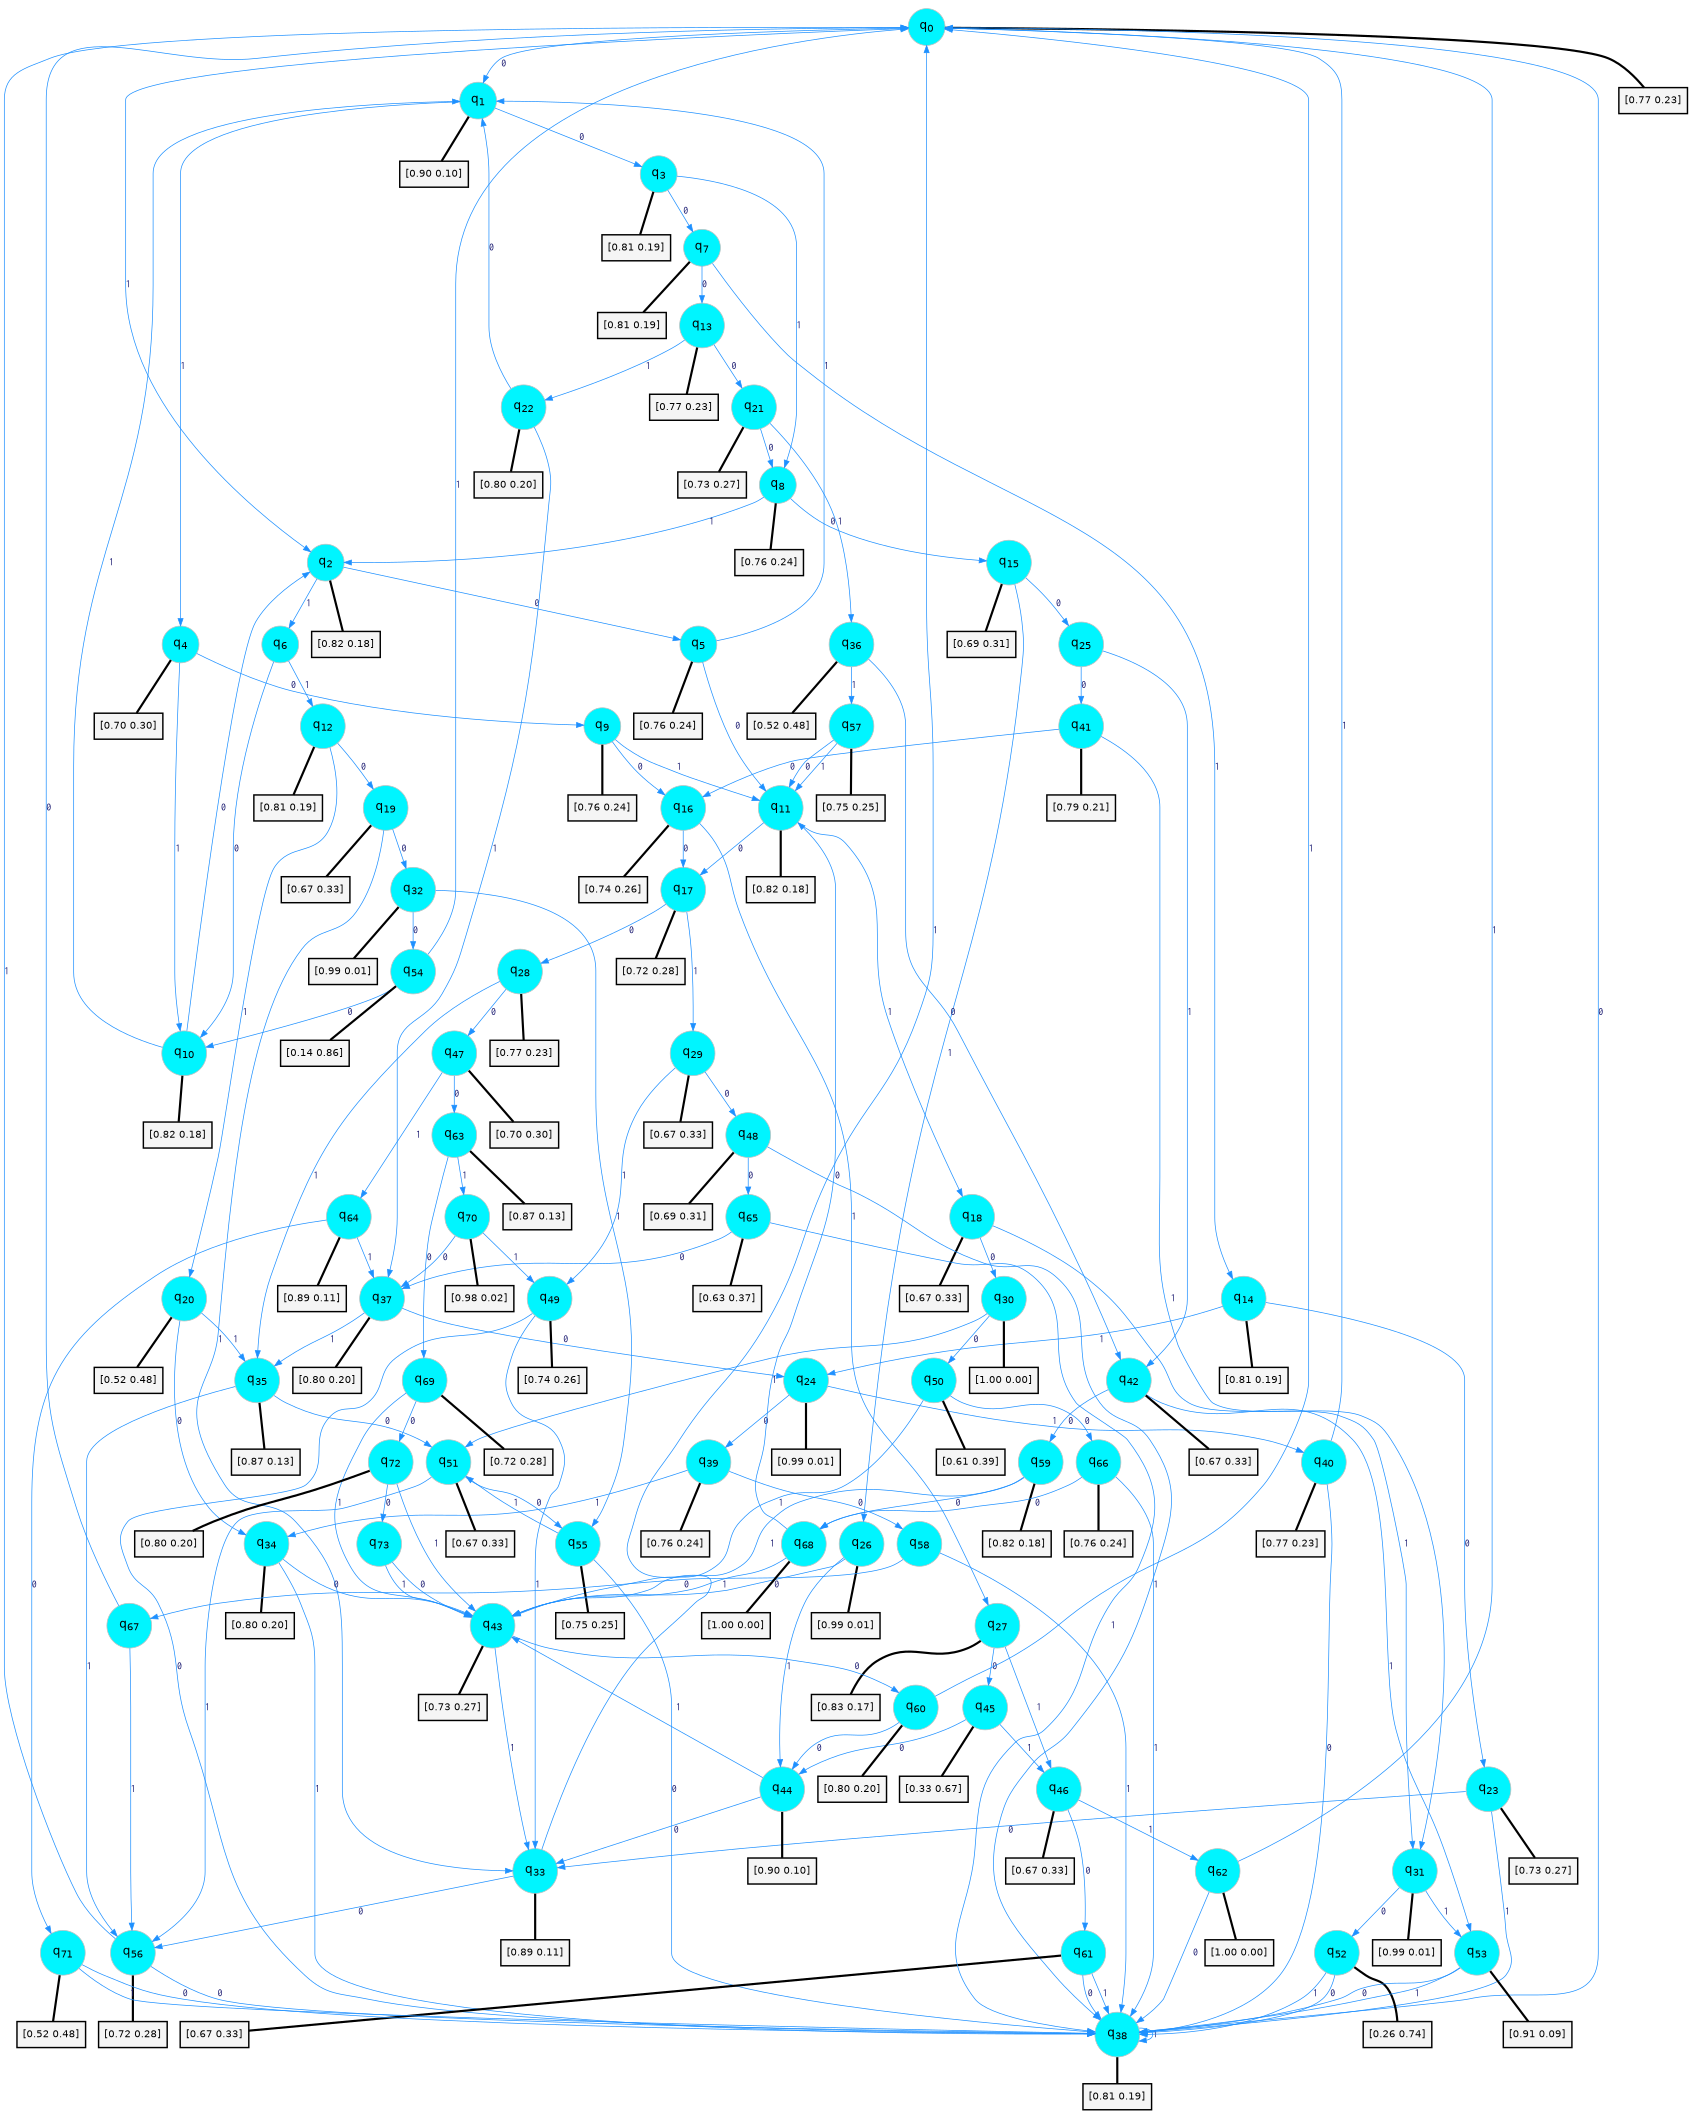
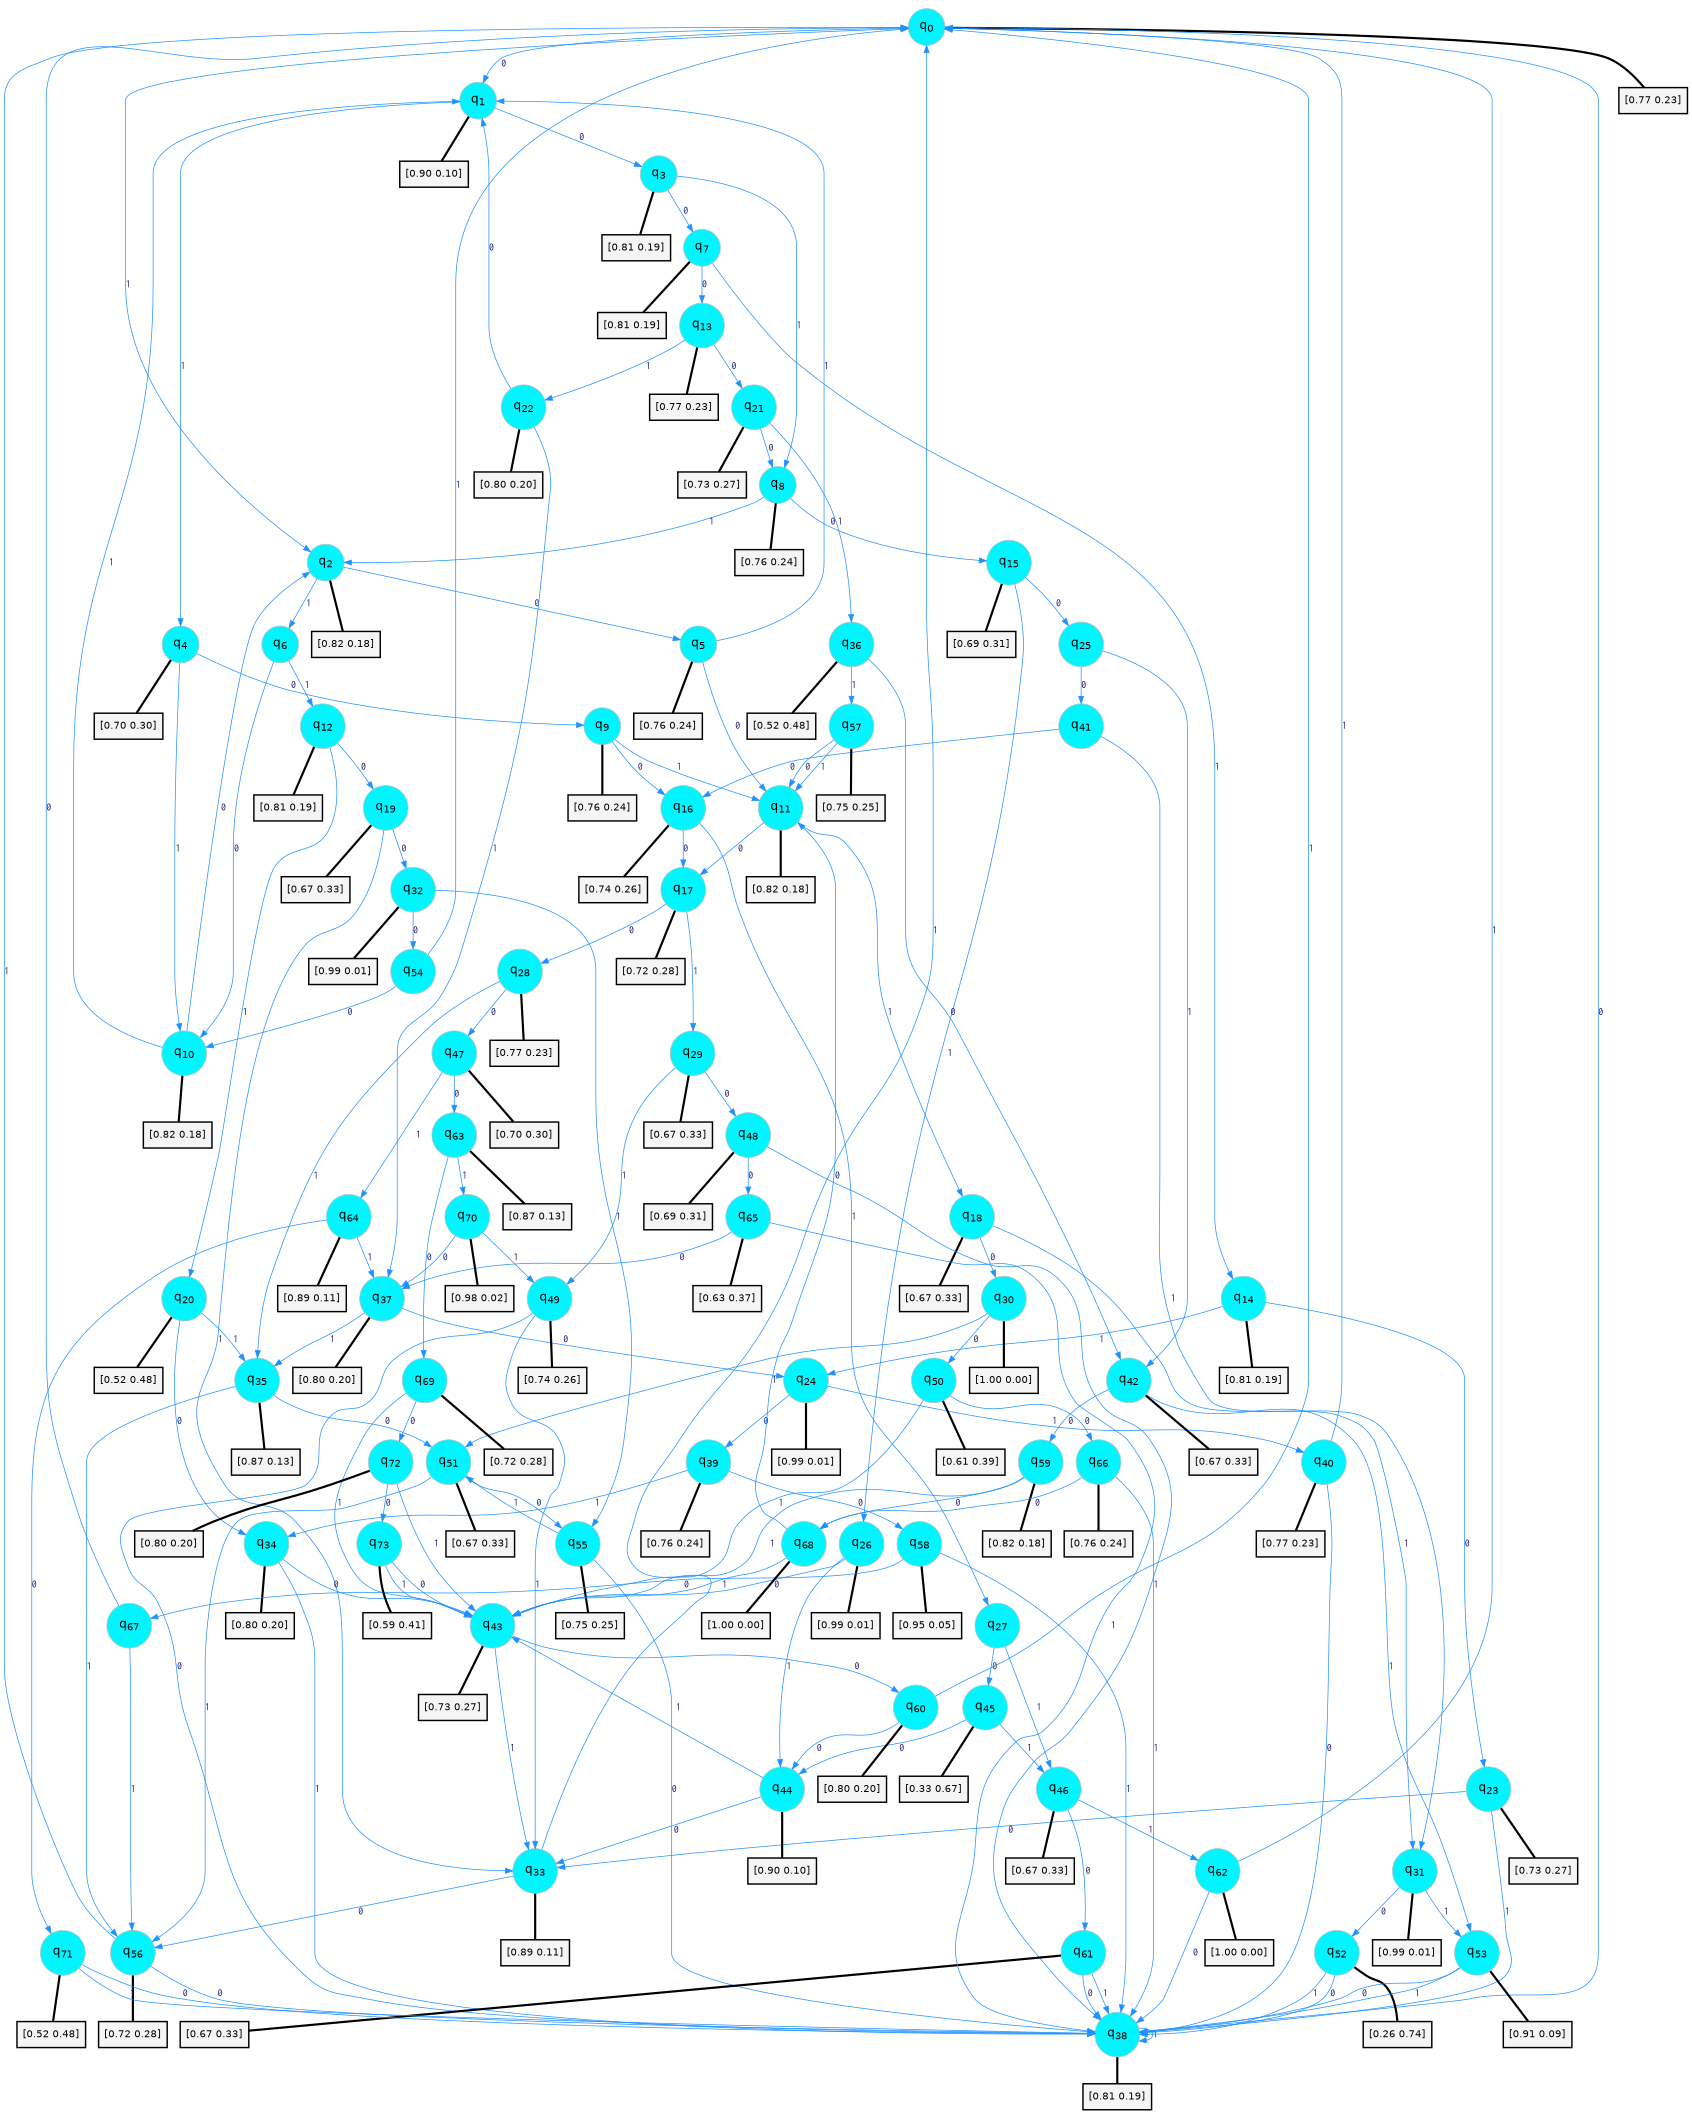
node "[0.79 0.21]": removed
node "[0.14 0.86]": removed
node "[0.59 0.41]": added
node "[0.95 0.05]": added
node "[0.83 0.17]": removed
